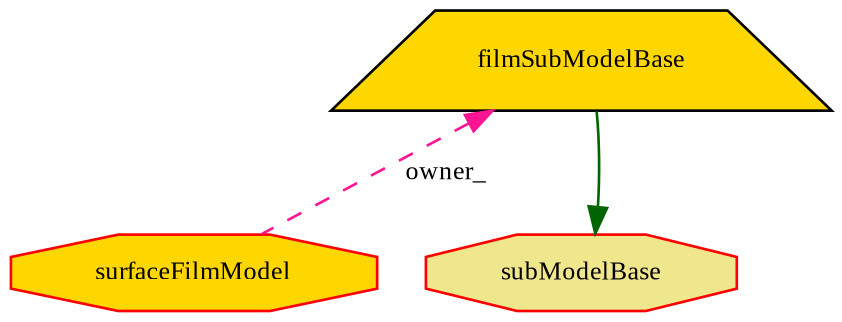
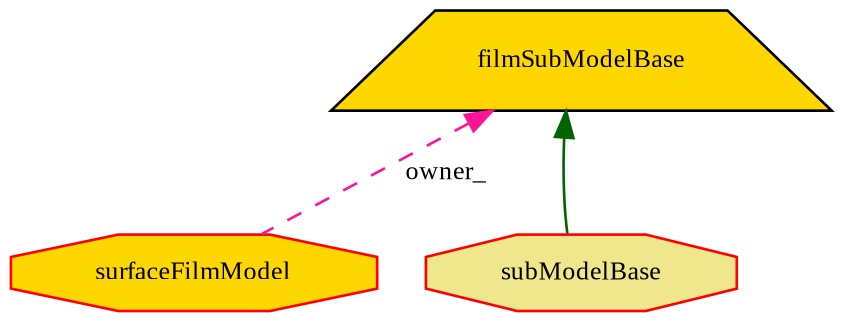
edge "filmSubModelBase" -> "subModelBase": reversed
